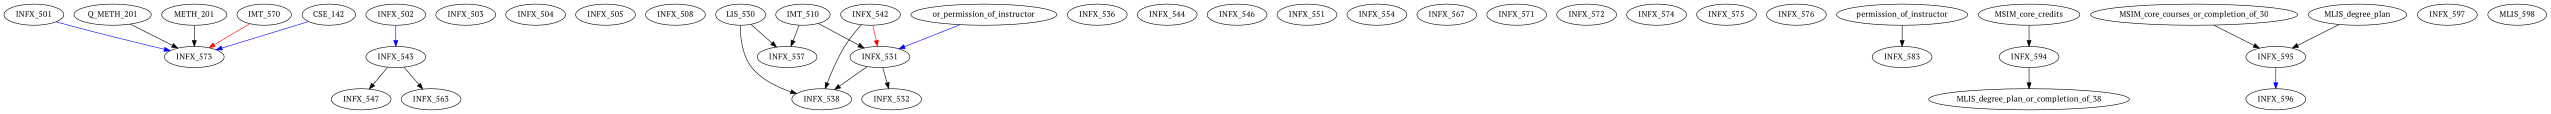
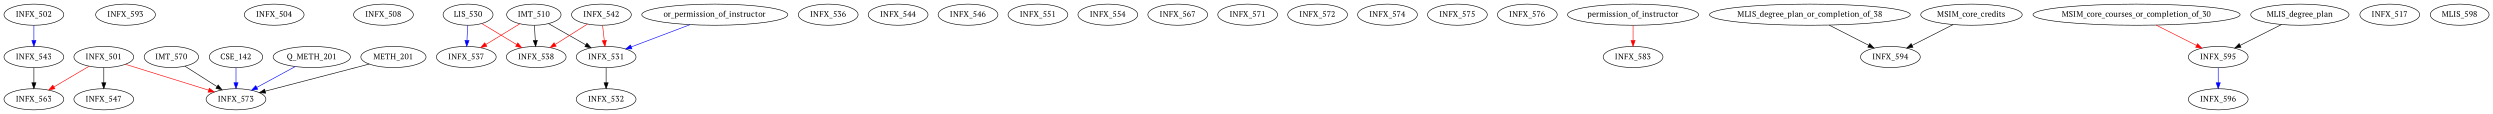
node "INFX_503": label "INFX_503" -> "INFX_593"
node "INFX_505": removed
node "INFX_597": label "INFX_597" -> "INFX_517"
edge "IMT_510" -> "INFX_537": color black -> red
edge "permission_of_instructor" -> "INFX_583": color black -> red
edge "IMT_570" -> "INFX_573": color red -> black
edge "LIS_530" -> "INFX_537": color black -> blue
edge "Q_METH_201" -> "INFX_573": color black -> blue
edge "MSIM_core_courses_or_completion_of_30" -> "INFX_595": color black -> red
edge "INFX_501" -> "INFX_573": color blue -> red
edge "INFX_542" -> "INFX_538": color black -> red
edge "LIS_530" -> "INFX_538": color black -> red
edge "INFX_594" -> "MLIS_degree_plan_or_completion_of_38": reversed
edge "INFX_543" -> "INFX_547": now "INFX_501" -> "INFX_547"
edge "INFX_531" -> "INFX_538": now "IMT_510" -> "INFX_538"
edge "INFX_501" -> "INFX_563": added
